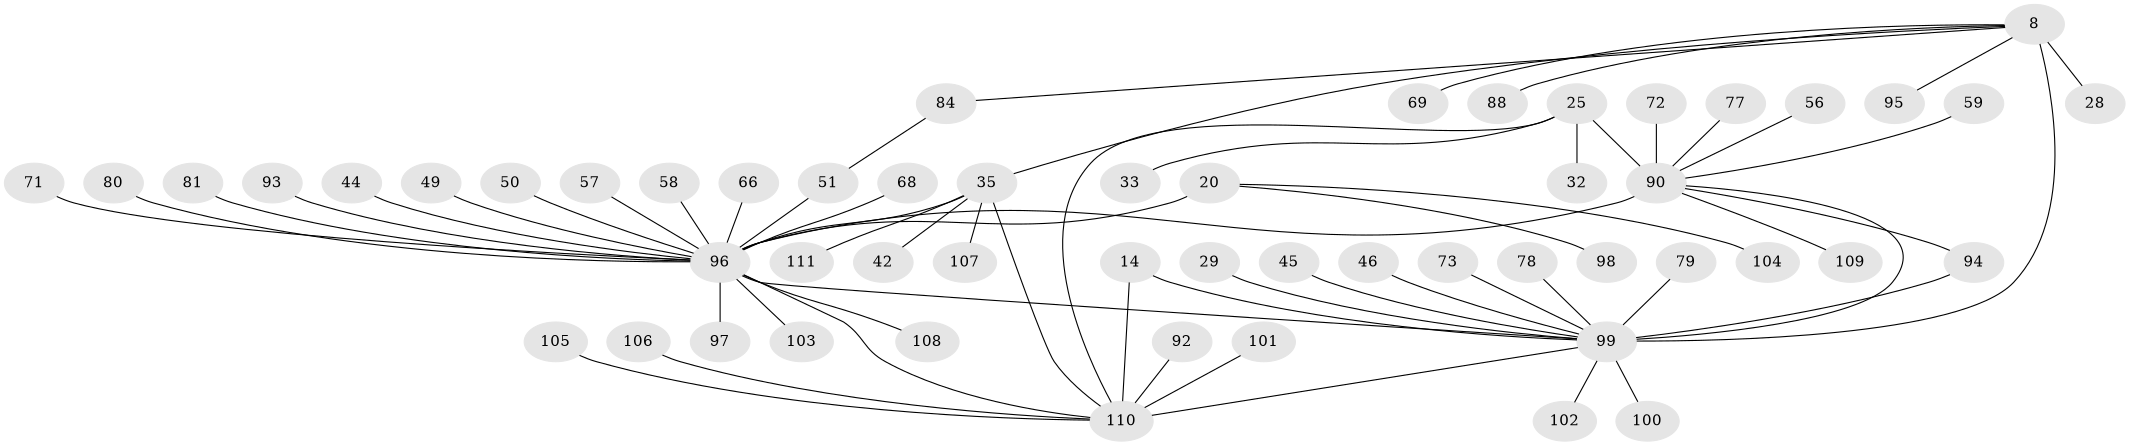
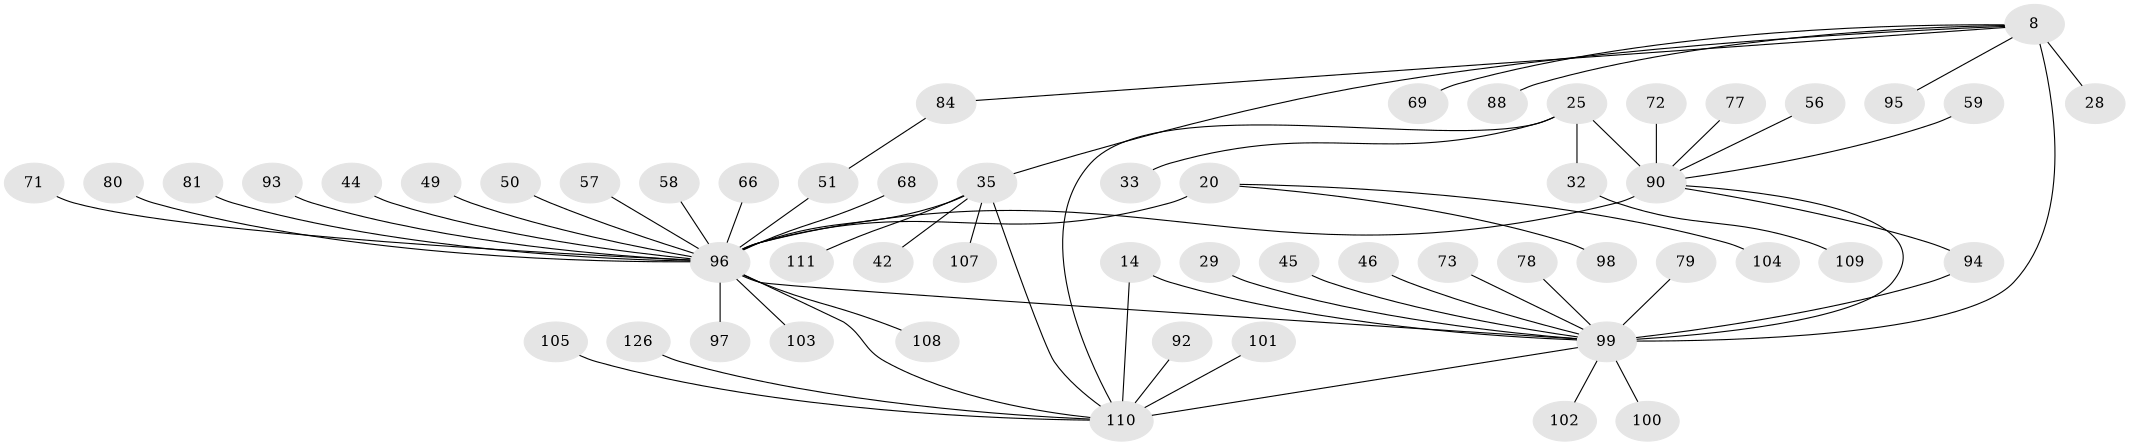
edge "90" -- "109": now "32" -- "109"
node "106": label "106" -> "126"
